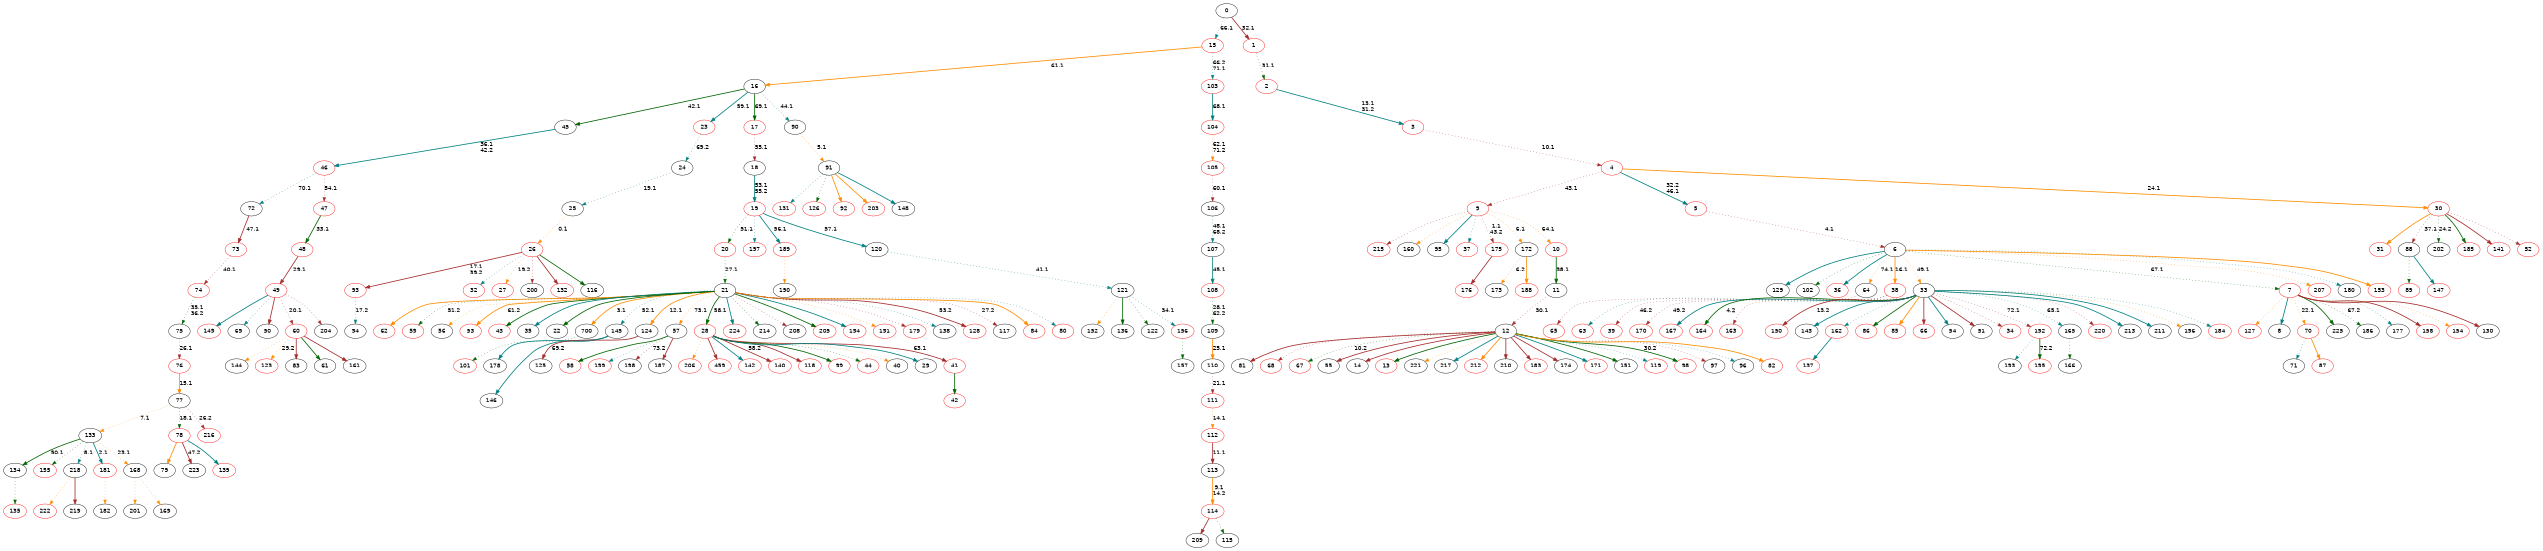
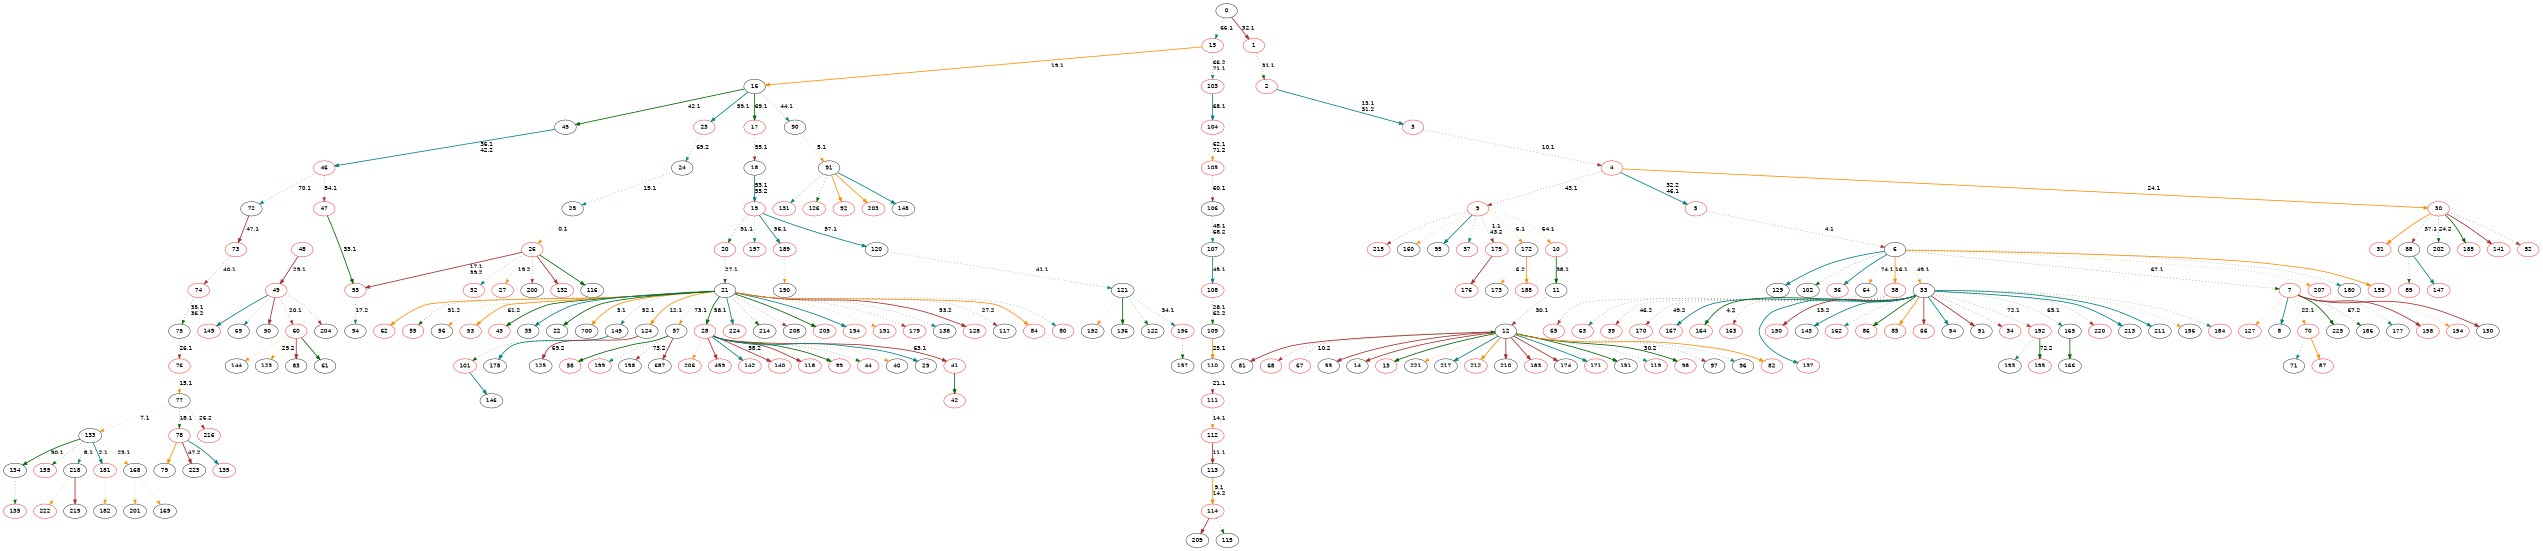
edge "15" -> "16": label "61,1" -> "19,1"
edge "47" -> "48": now "47" -> "93"
edge "12" -> "67": reversed
edge "145" -> "146": now "101" -> "146"
edge "162" -> "137": now "33" -> "137"
edge "165" -> "166": style dotted -> bold
node "123": color red -> black
node "161": removed
node "187": label "187" -> "687"
edge "76" -> "77": style bold -> dotted
